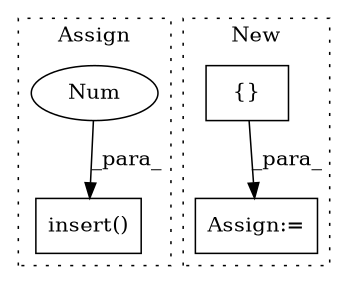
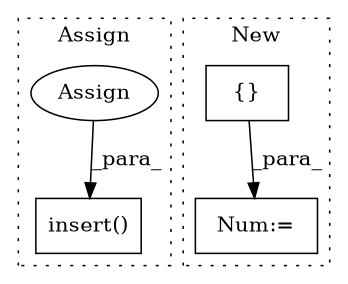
node "Num": label "Num" -> "Assign"
node "Assign:=": label "Assign:=" -> "Num:="
